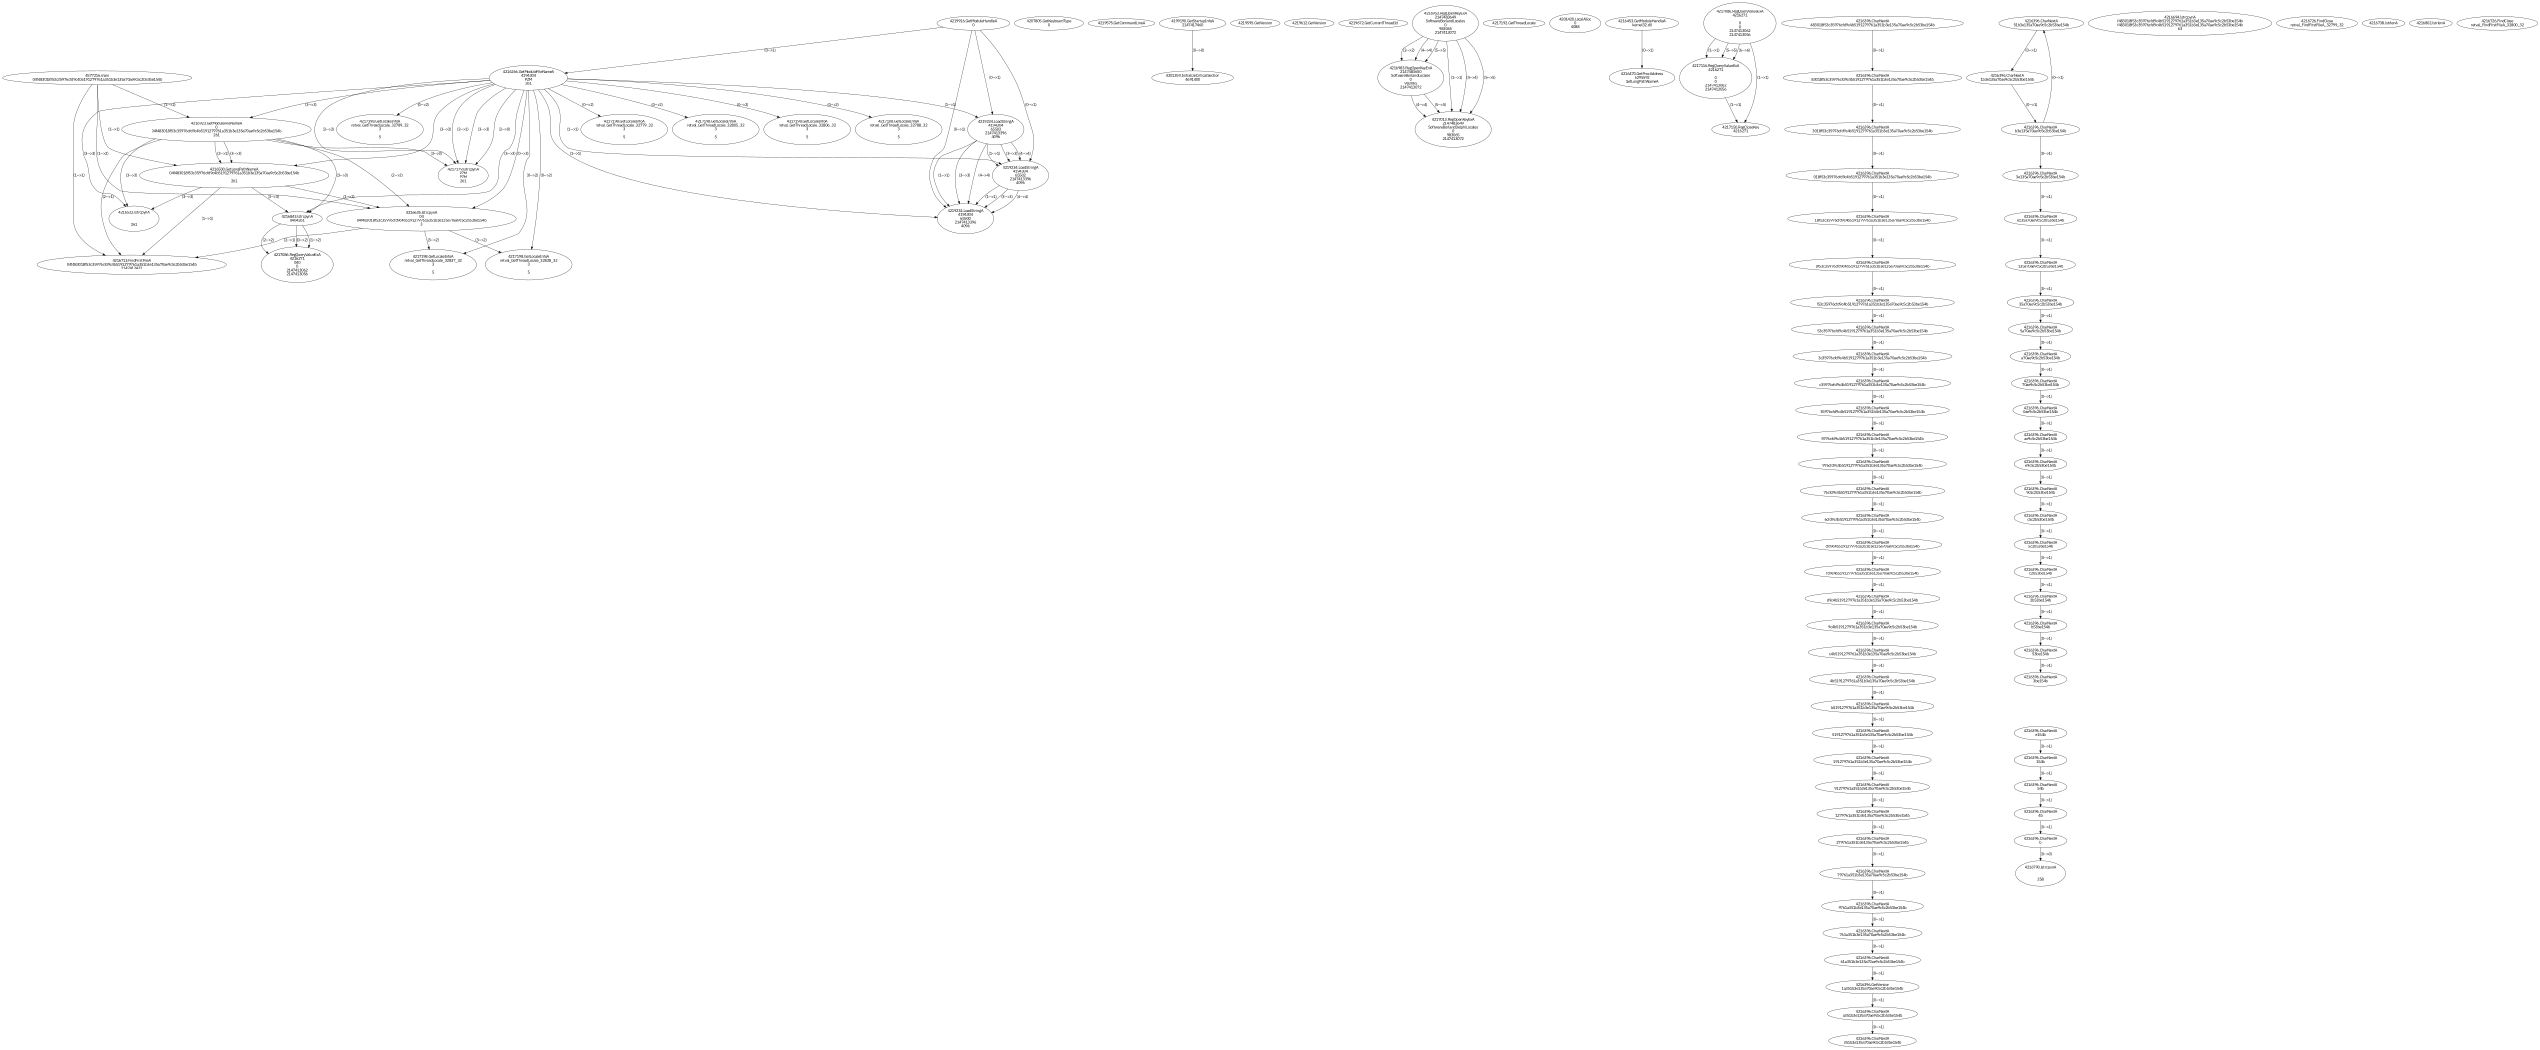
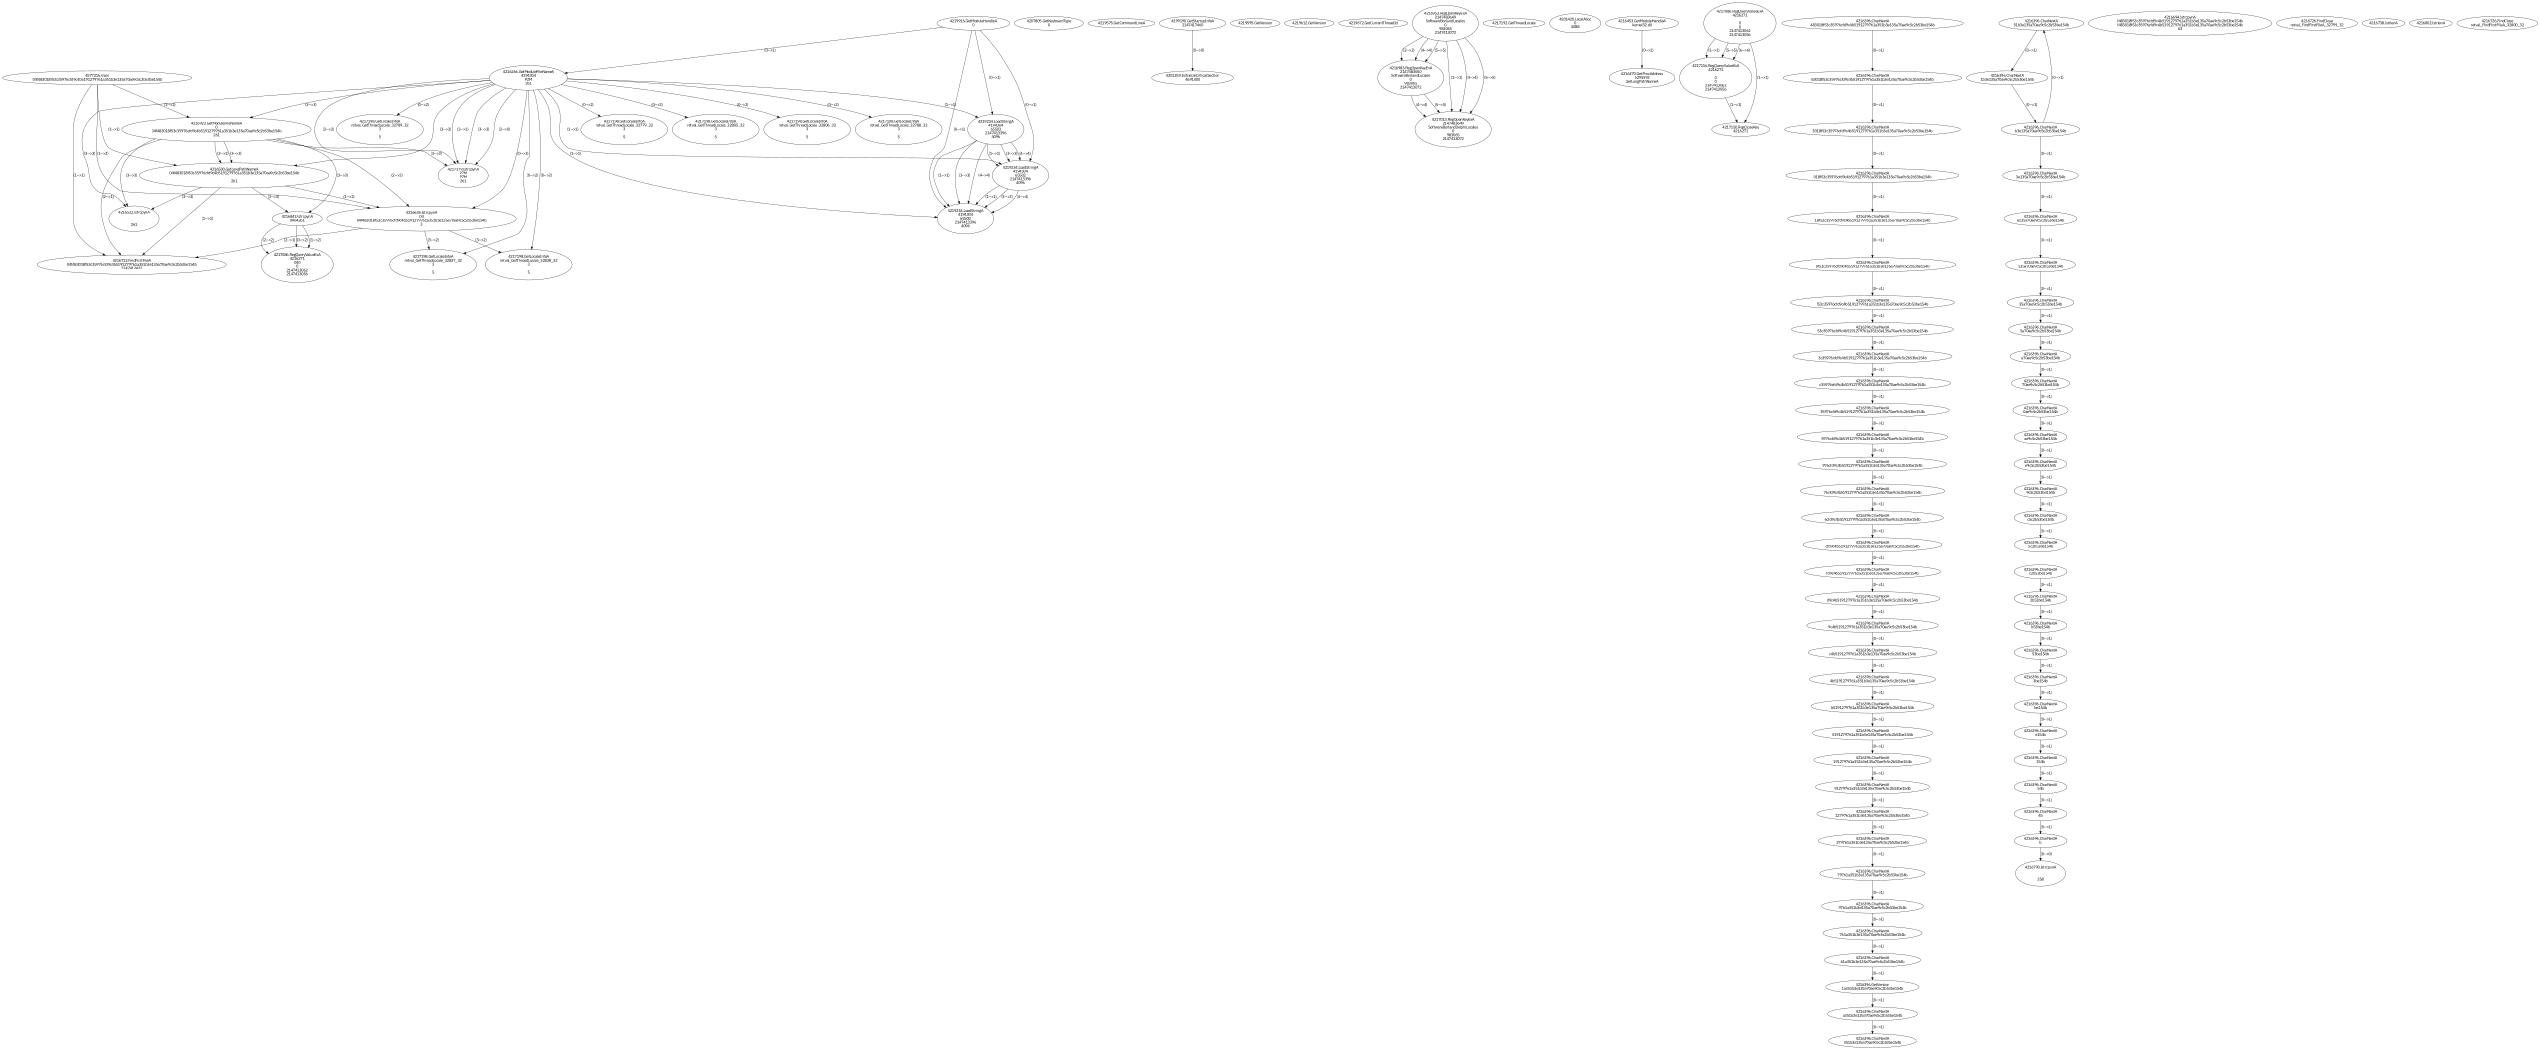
edge "4216266.GetModuleFileNameA 4194304 PZM 261" -> "4216843.lstrcpynA 0404261": removed, label "(3-->3)"
edge "4216396.CharNextA 5c2b53be154b" -> "4216396.CharNextA c2b53be154b": removed, label "(0-->1)"
node "4216396.CharNextA be154b": added
